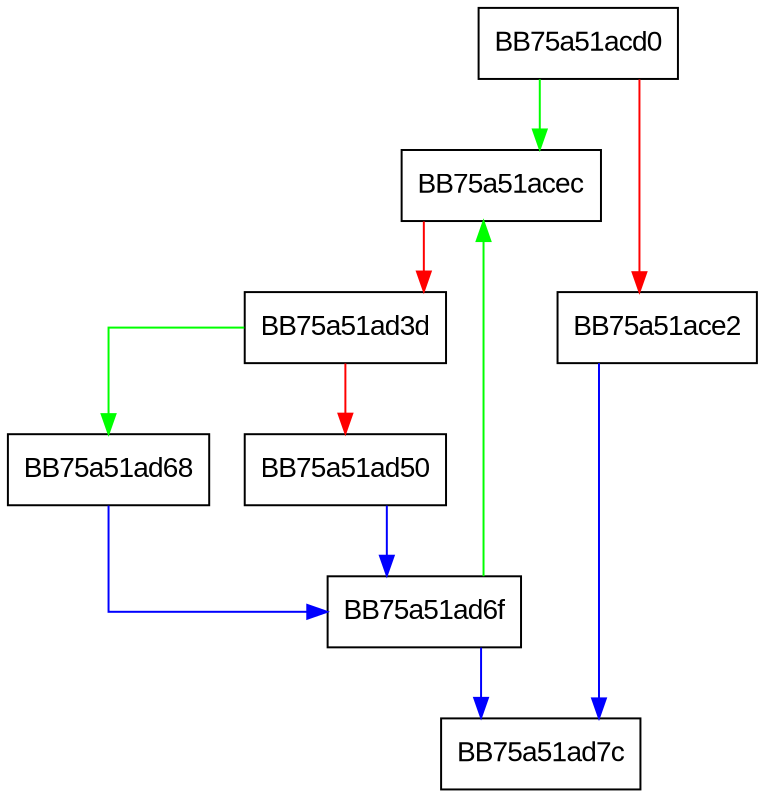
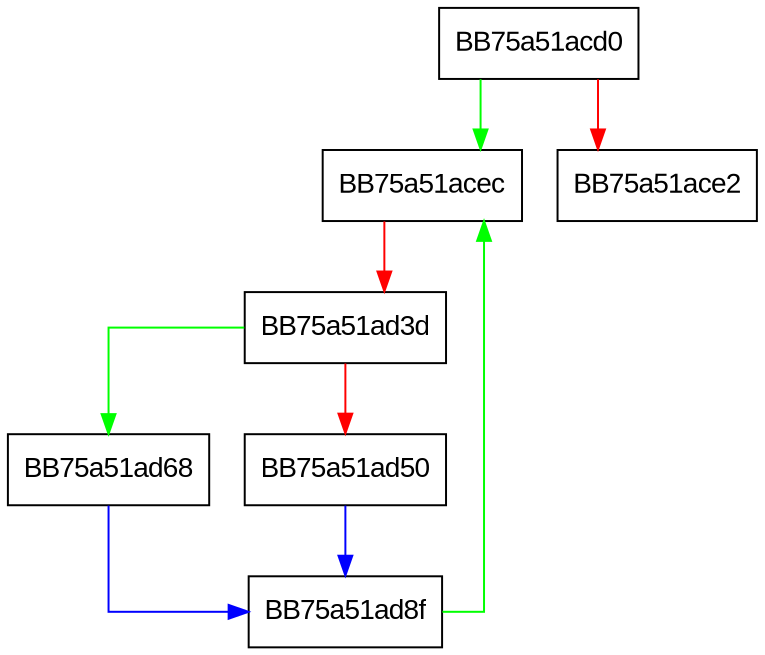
node "BB75a51ad6f": label "BB75a51ad6f" -> "BB75a51ad8f"
node "BB75a51ad7c": removed
